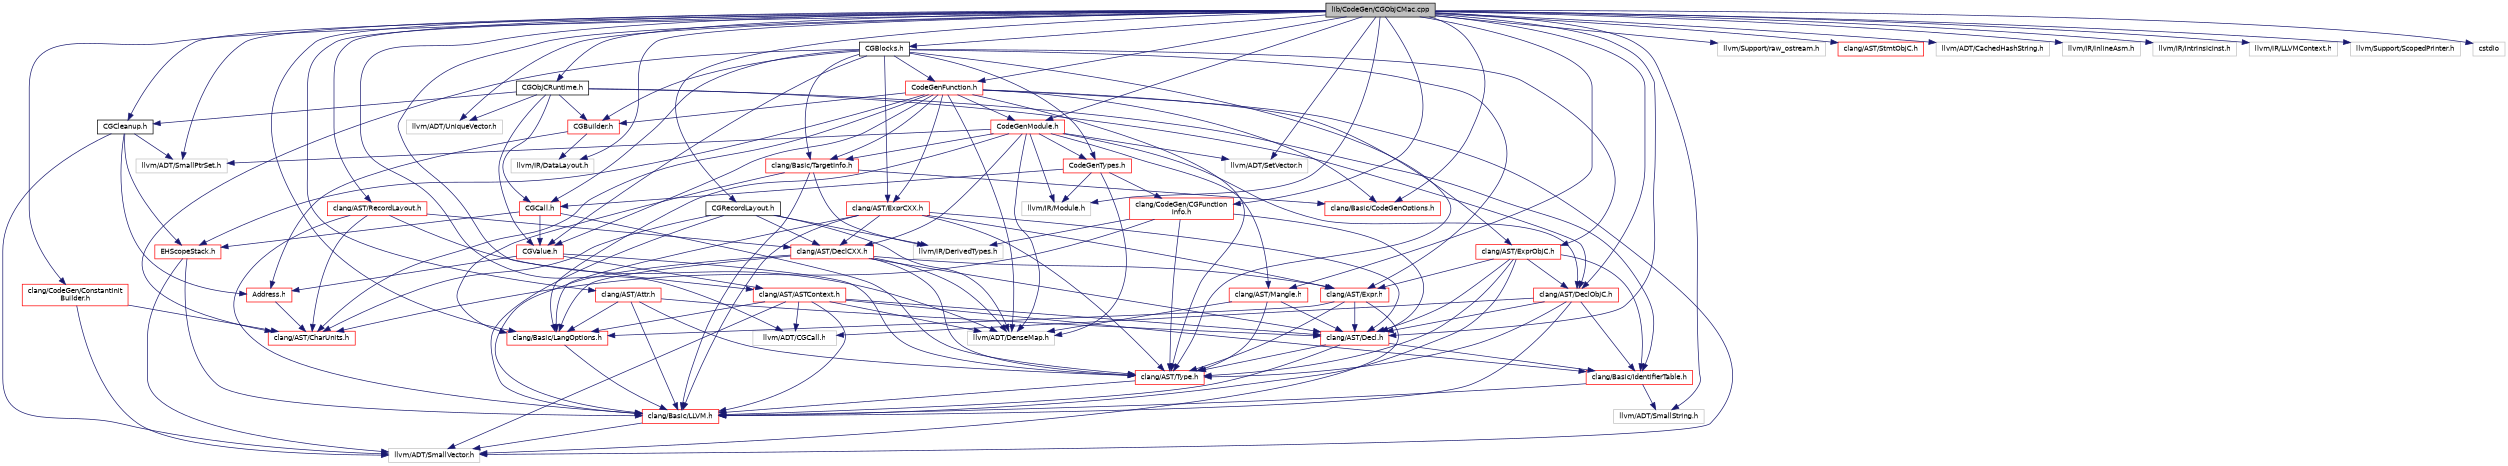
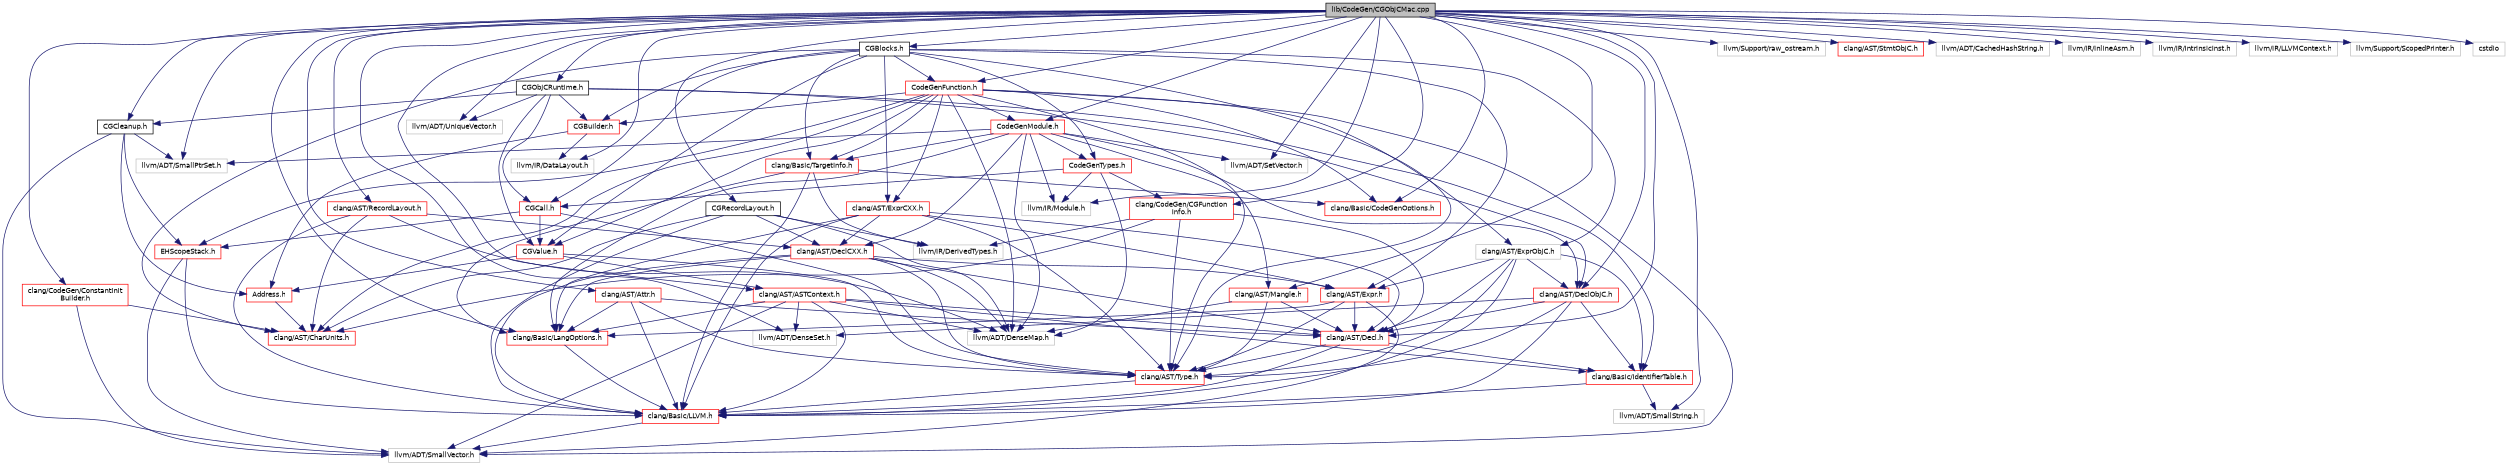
node "clang/AST/ExprObjC.h": color red -> grey75
node "llvm/ADT/CGCall.h": label "llvm/ADT/CGCall.h" -> "llvm/ADT/DenseSet.h"
